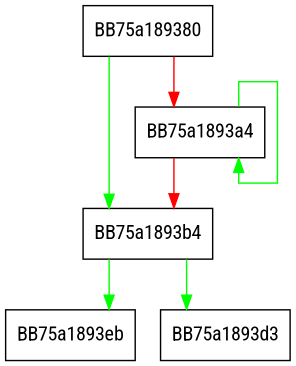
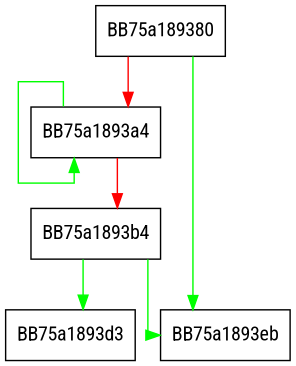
edge "BB75a189380" -> "BB75a1893b4": now "BB75a189380" -> "BB75a1893eb"
